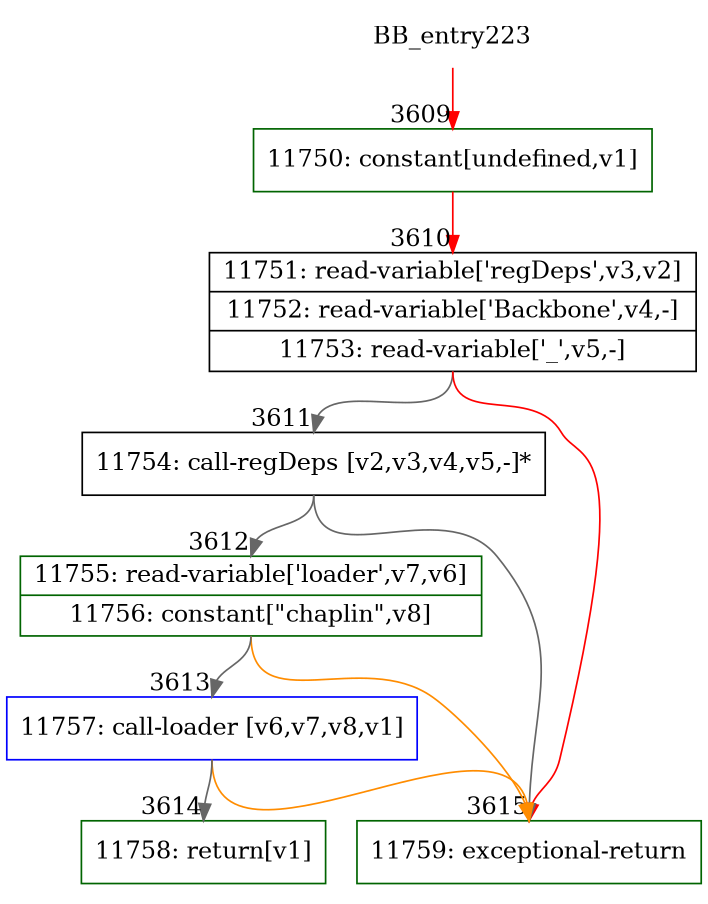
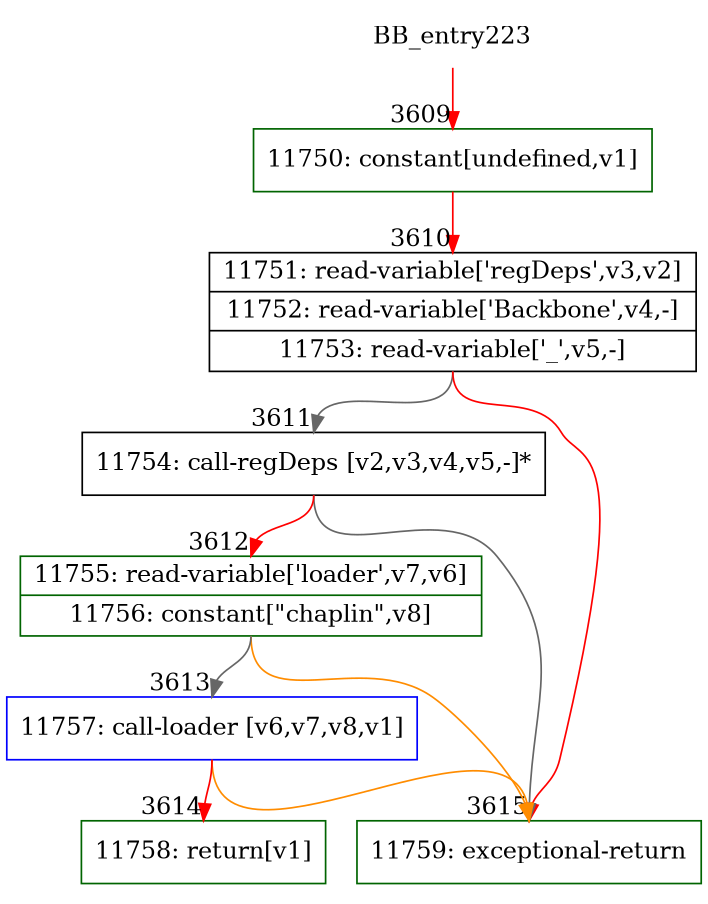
edge "11754: call-regDeps [v2,v3,v4,v5,-]*" -> "11755: read-variable['loader',v7,v6]": color gray40 -> red
edge "11757: call-loader [v6,v7,v8,v1]" -> "11758: return[v1]": color gray40 -> red
